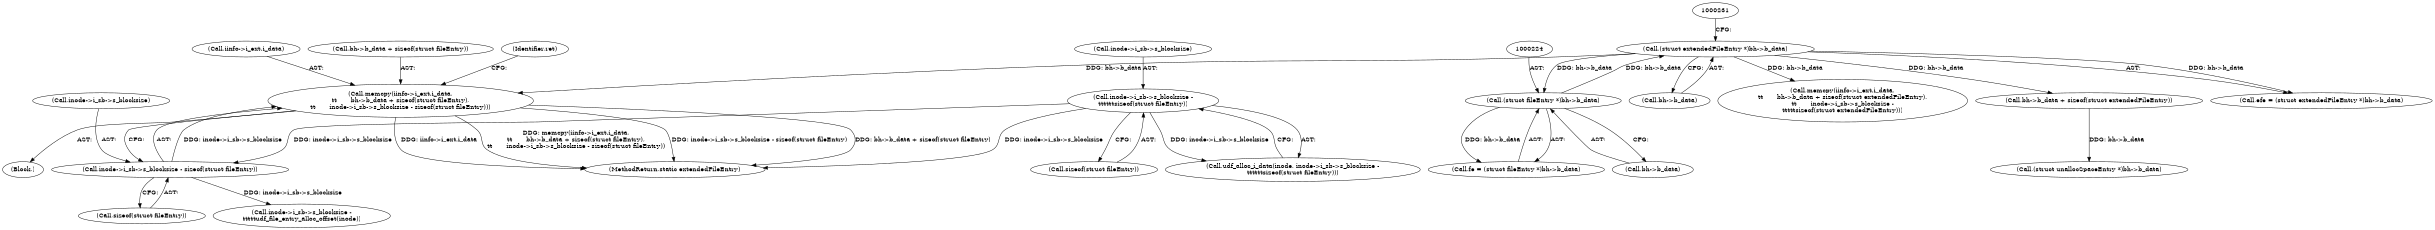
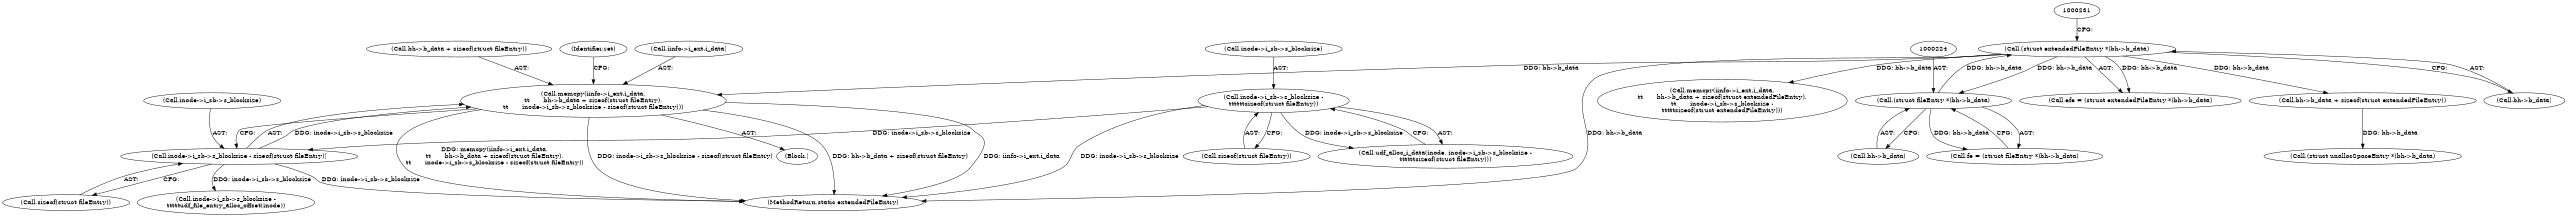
edge "(Call,fe = (struct fileEntry *)bh->b_data)" -> "(Call,(struct fileEntry *)bh->b_data)": label "AST: " -> "CFG: "
edge "(Call,(struct extendedFileEntry *)bh->b_data)" -> "(MethodReturn,static extendedFileEntry)": added, label "DDG: bh->b_data"
edge "(Call,inode->i_sb->s_blocksize - sizeof(struct fileEntry))" -> "(MethodReturn,static extendedFileEntry)": added, label "DDG: inode->i_sb->s_blocksize"
